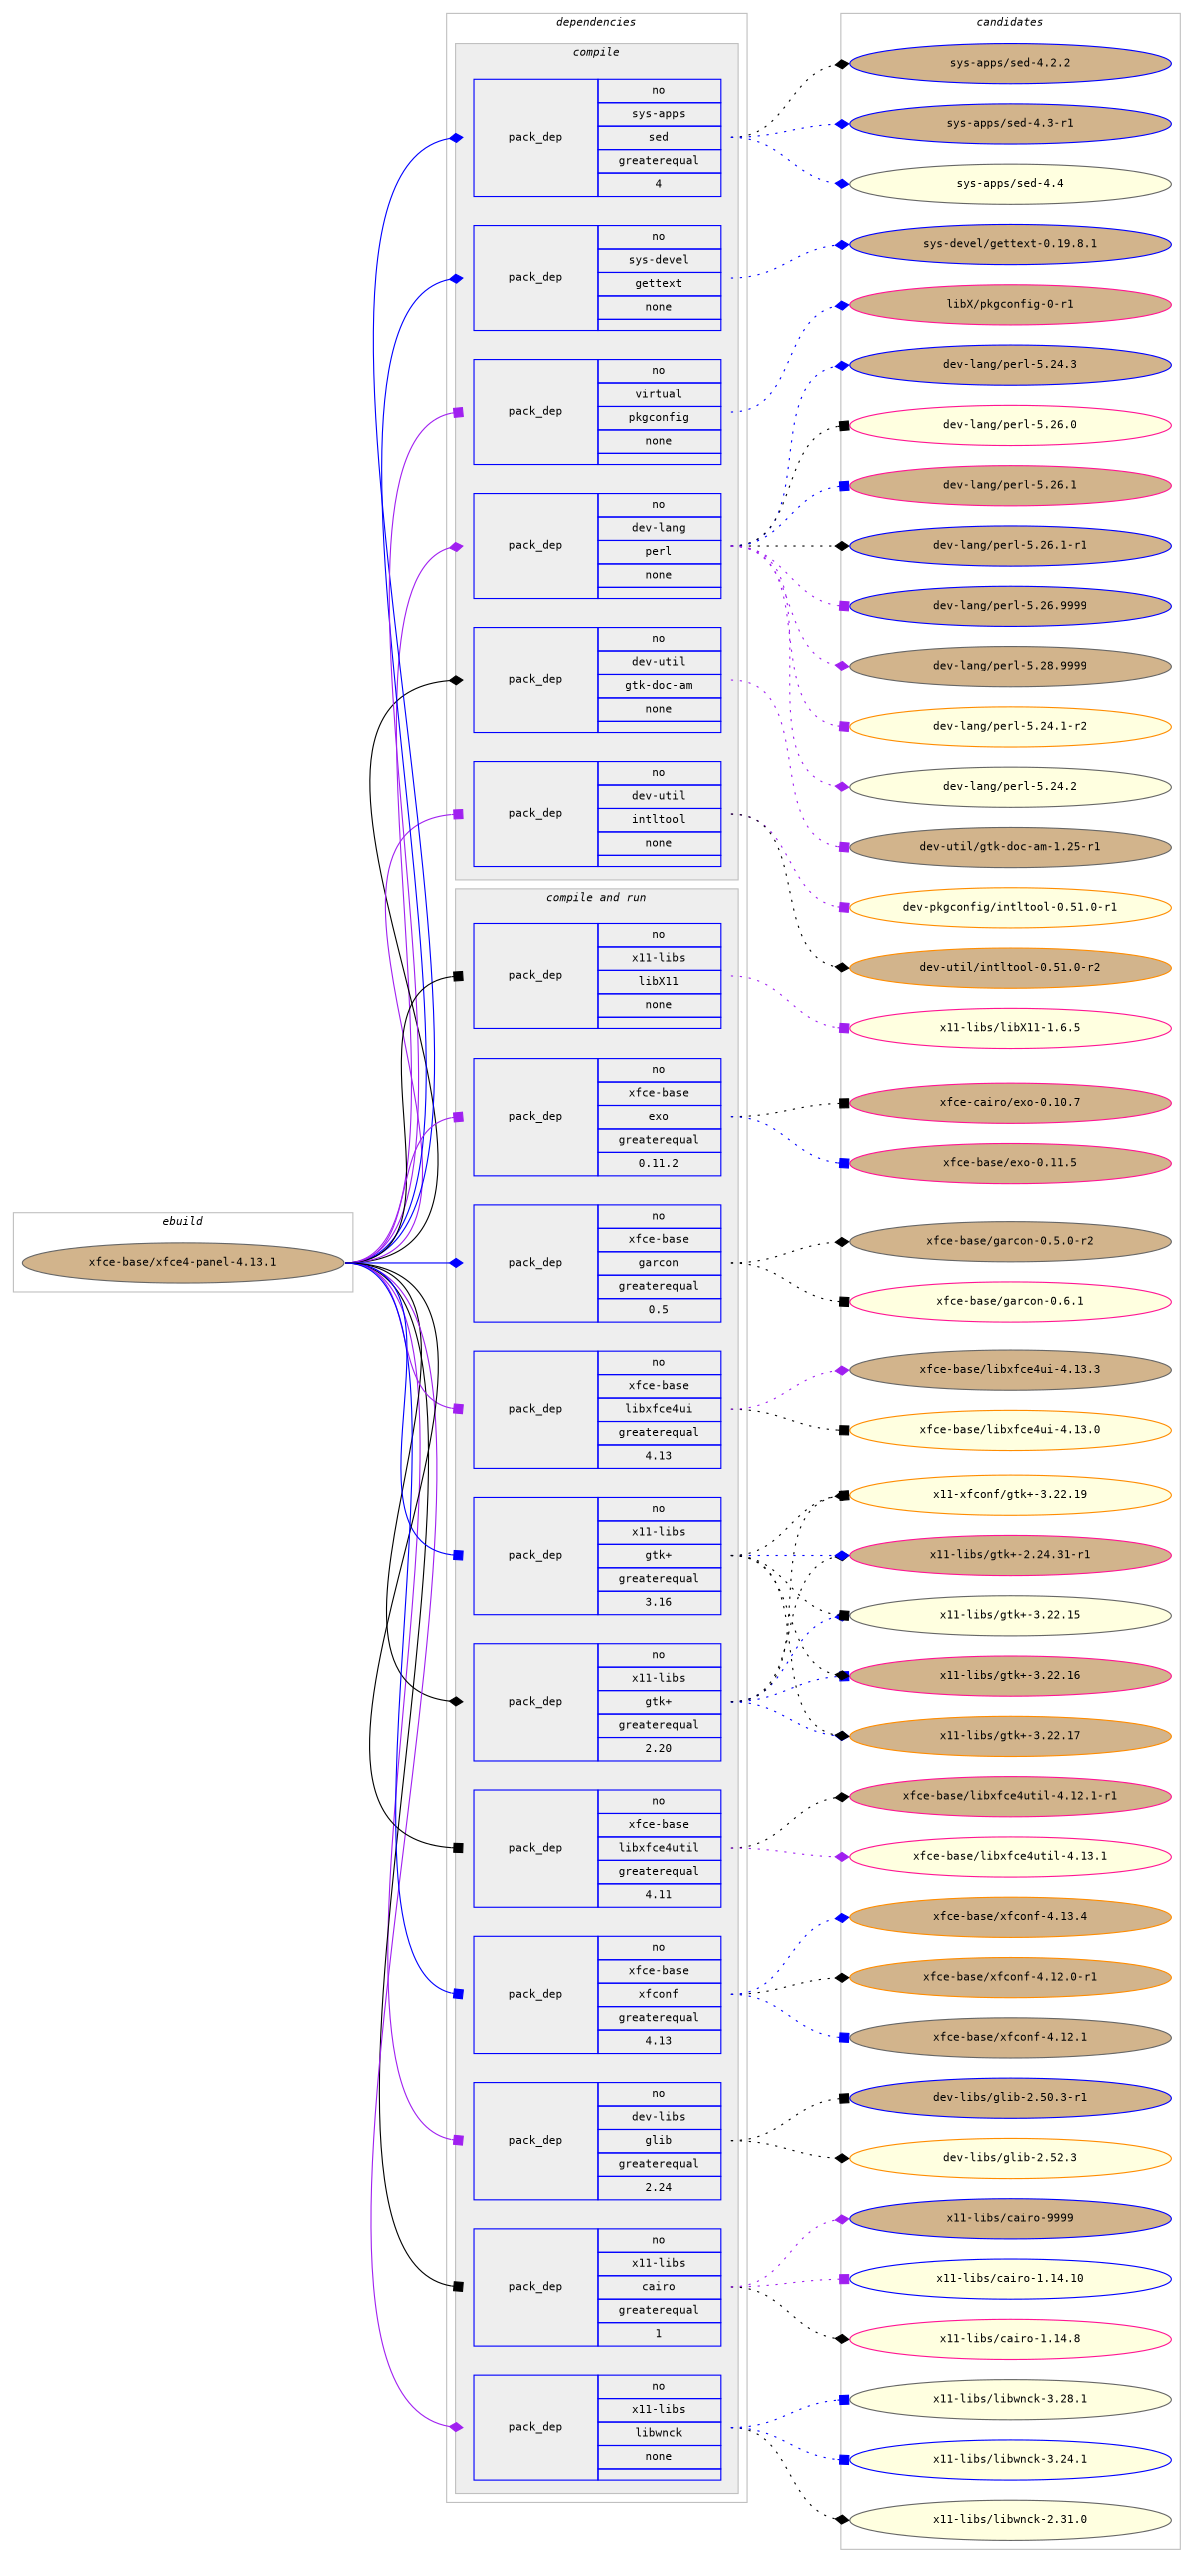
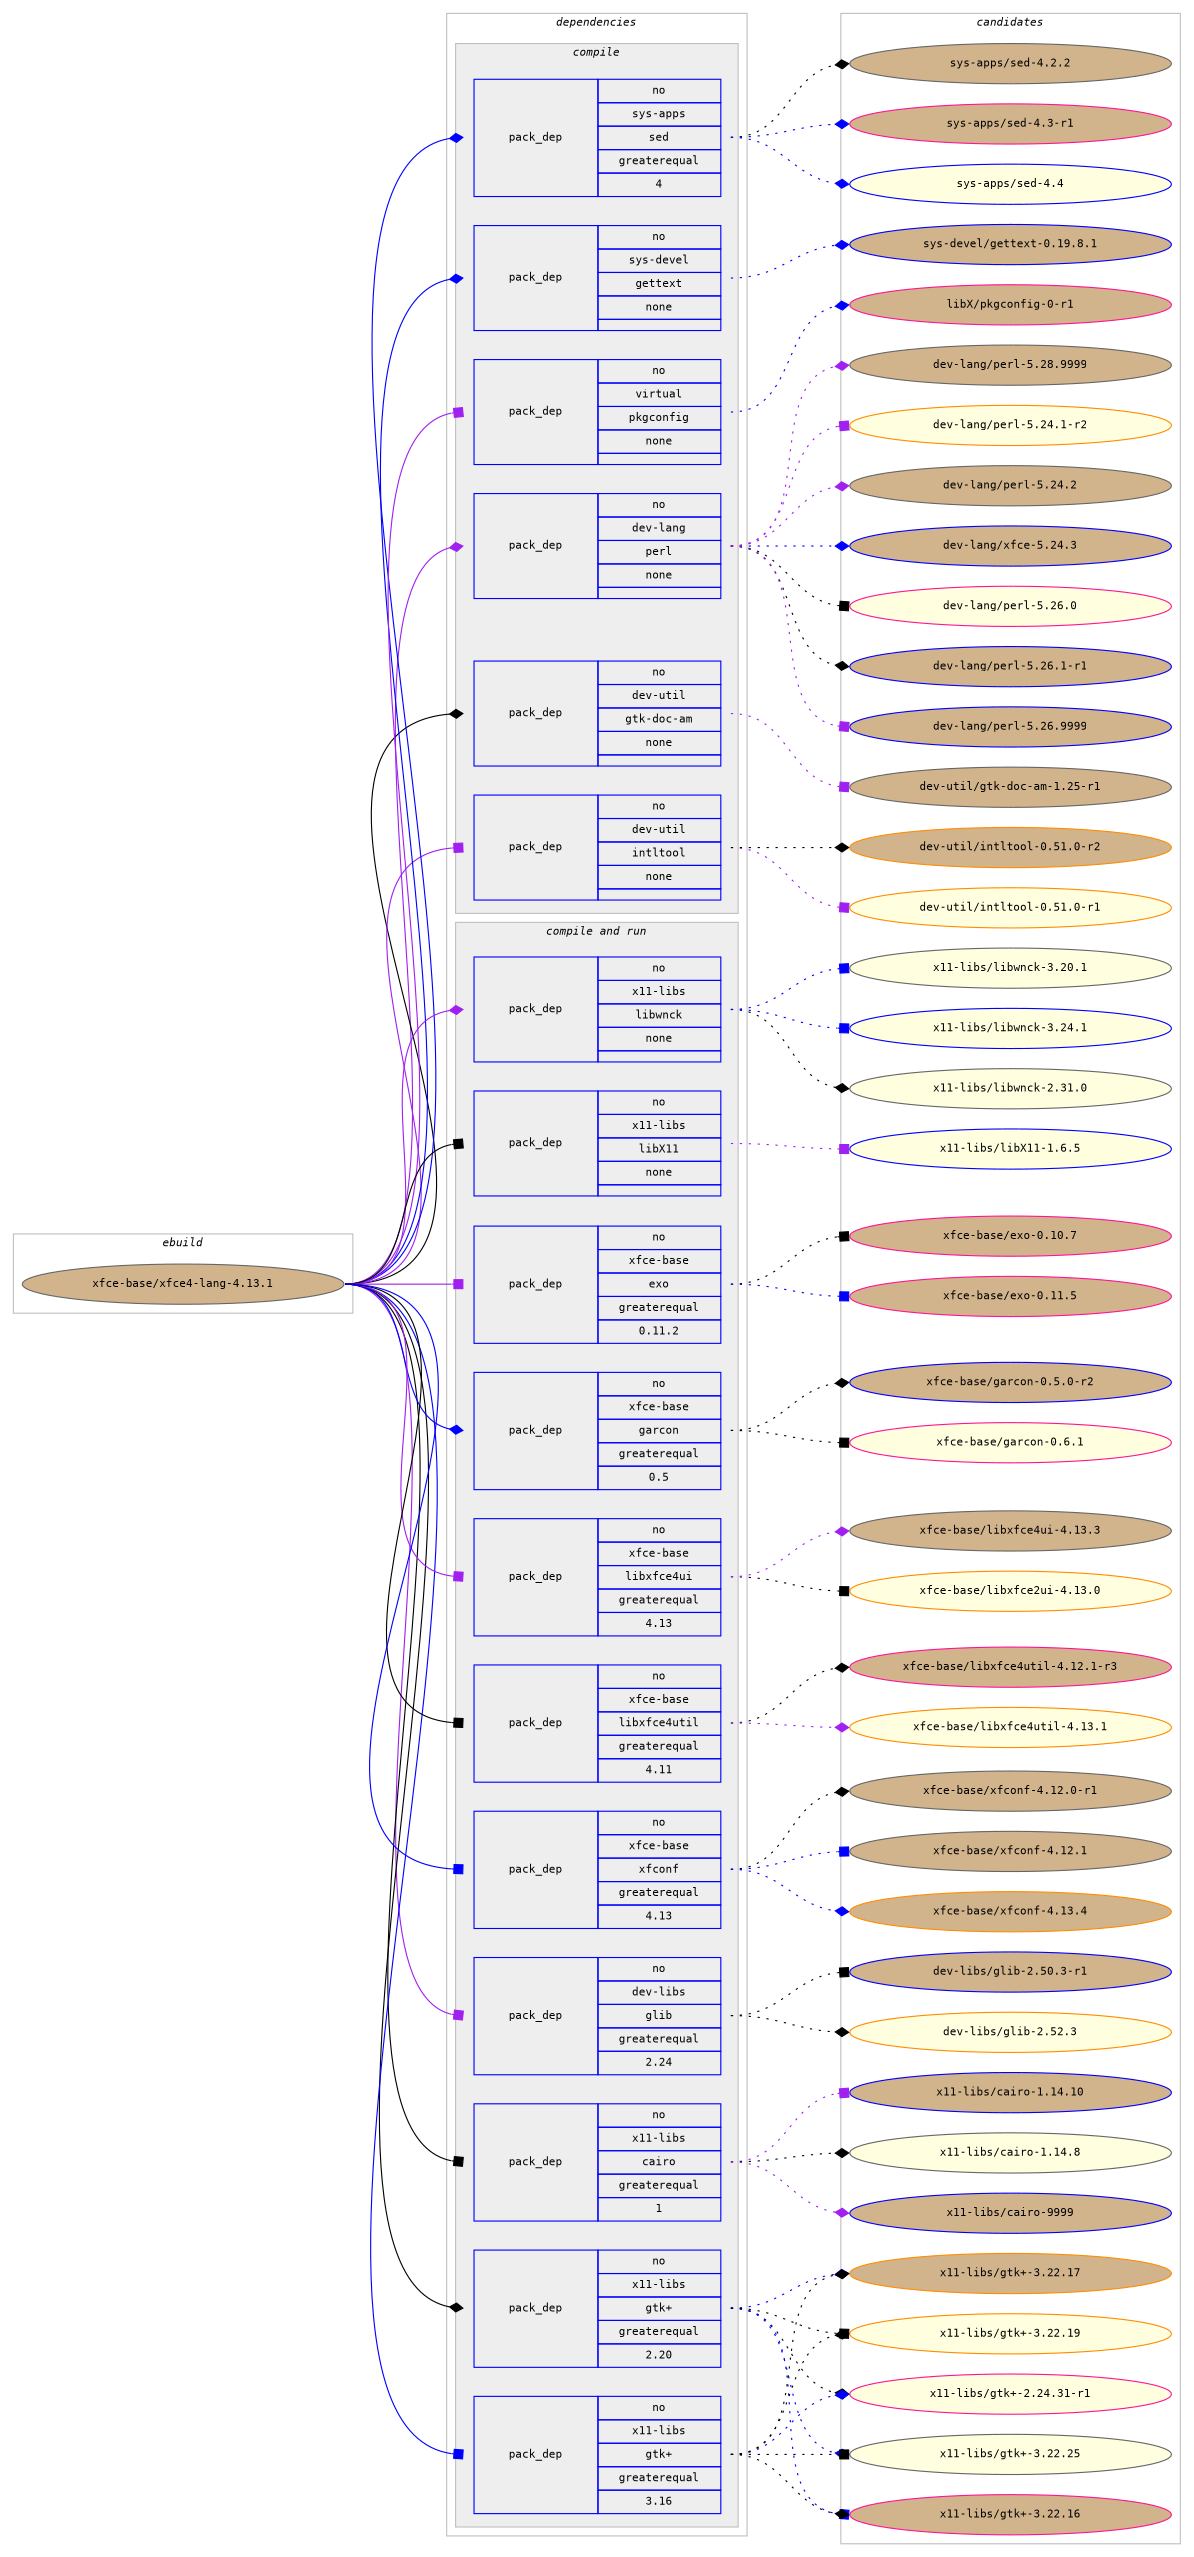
node "sys-apps/sed-4.2.2": color blue -> gray40
node "sys-apps/sed-4.3-r1": color blue -> deeppink
node "sys-apps/sed-4.4": color gray40 -> blue
node "dev-lang/perl-5.24.3": label "dev-lang/perl-5.24.3" -> "dev-lang/xfce-5.24.3"
node "dev-lang/perl-5.26.1": removed
node "dev-lang/perl-5.24.2": fillcolor lightyellow -> tan
node "dev-pkgconfig/intltool-0.51.0-r1": label "dev-pkgconfig/intltool-0.51.0-r1" -> "dev-util/intltool-0.51.0-r1"
node "x11-libs/libX11-1.6.5": color deeppink -> blue
node "xfce-cairo/exo-0.10.7": label "xfce-cairo/exo-0.10.7" -> "xfce-base/exo-0.10.7"
node "xfce-base/garcon-0.5.0-r2": color gray40 -> blue
node "xfce-base/xfce4-panel-4.13.1": label "xfce-base/xfce4-panel-4.13.1" -> "xfce-base/xfce4-lang-4.13.1"
node "xfce-base/libxfce4ui-4.13.0": label "xfce-base/libxfce4ui-4.13.0" -> "xfce-base/libxfce2ui-4.13.0"
node "x11-xfconf/gtk+-3.22.19": label "x11-xfconf/gtk+-3.22.19" -> "x11-libs/gtk+-3.22.19"
node "x11-libs/gtk+-2.24.31-r1": fillcolor tan -> lightyellow
node "x11-libs/gtk+-3.22.15": label "x11-libs/gtk+-3.22.15" -> "x11-libs/gtk+-3.22.25"
node "xfce-base/libxfce4util-4.12.1-r1": label "xfce-base/libxfce4util-4.12.1-r1" -> "xfce-base/libxfce4util-4.12.1-r3"
node "xfce-base/libxfce4util-4.13.1": color deeppink -> darkorange
node "xfce-base/xfconf-4.12.0-r1": color darkorange -> gray40
node "x11-libs/cairo-1.14.10": fillcolor lightyellow -> tan
node "x11-libs/cairo-1.14.8": color deeppink -> gray40
node "x11-libs/libwnck-3.28.1": label "x11-libs/libwnck-3.28.1" -> "x11-libs/libwnck-3.20.1"
